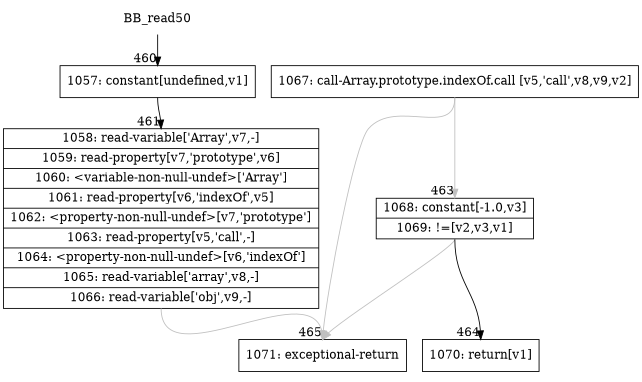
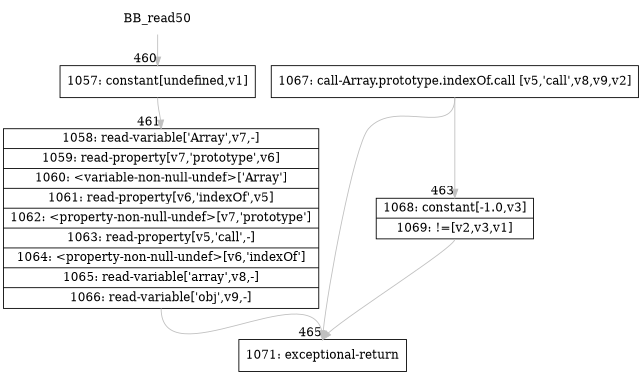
edge "BB_read50" -> "1057: constant[undefined,v1]": color black -> gray
edge "1057: constant[undefined,v1]" -> "1058: read-variable['Array',v7,-]": color black -> gray
node "1070: return[v1]": removed
